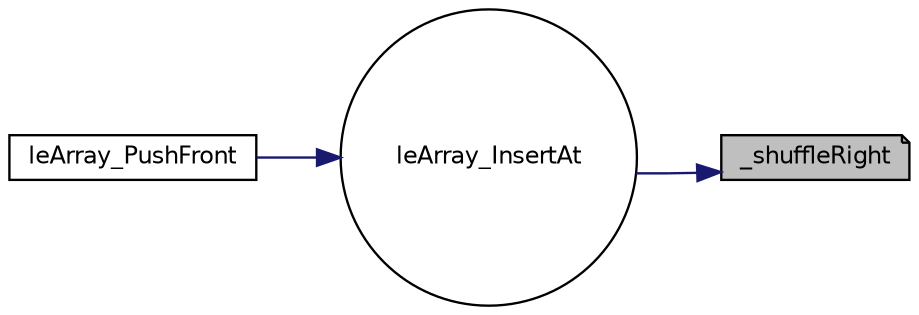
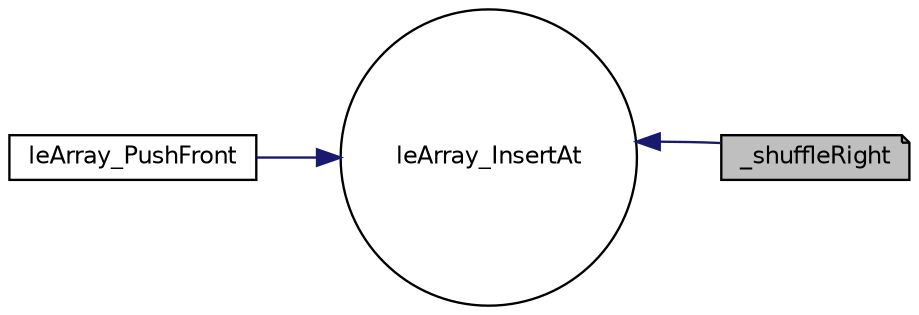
edge "leArray_InsertAt" -> "_shuffleRight": reversed
